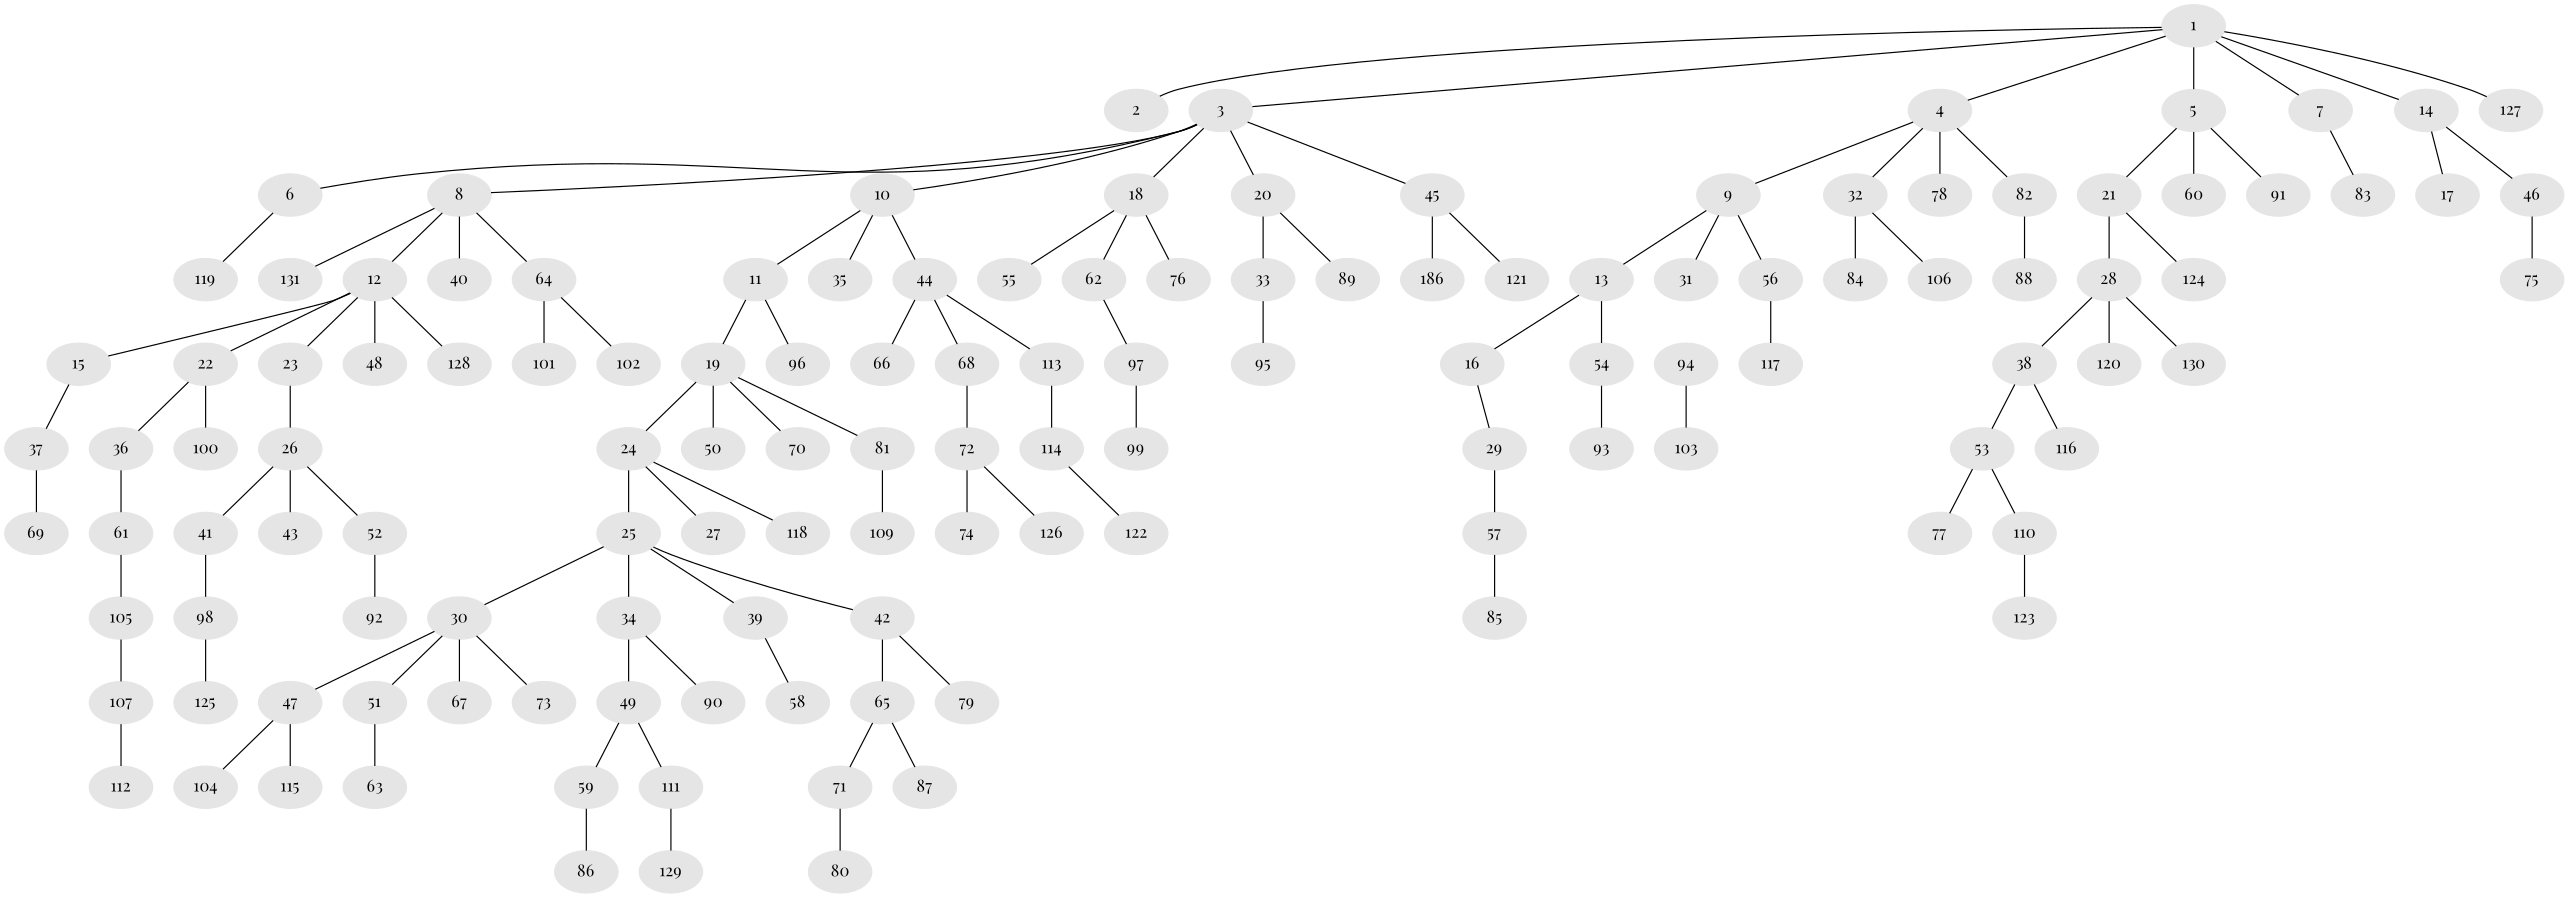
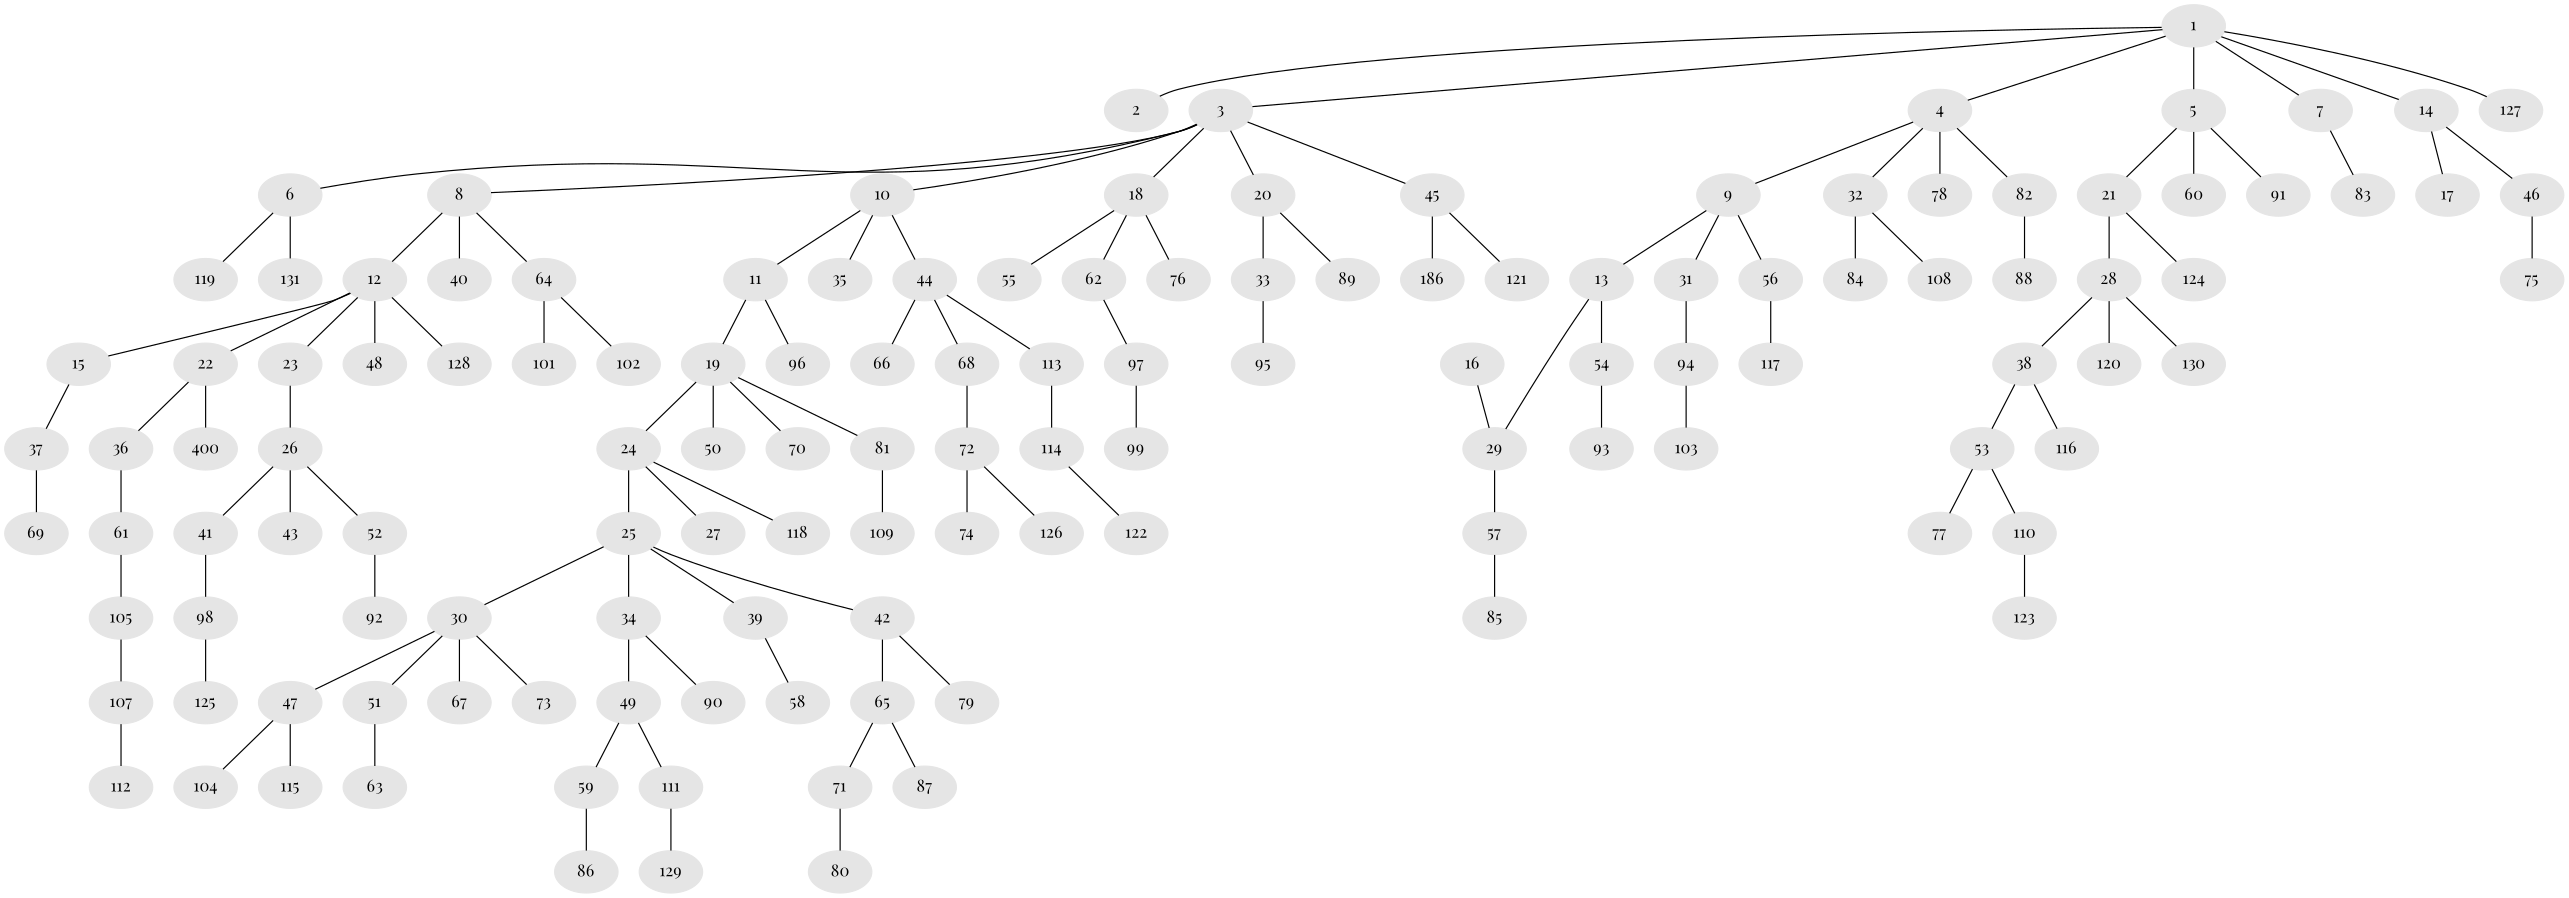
edge "8" -- "131": now "6" -- "131"
node "106": label "106" -> "108"
edge "13" -- "16": now "13" -- "29"
edge "31" -- "94": added
node "100": label "100" -> "400"
